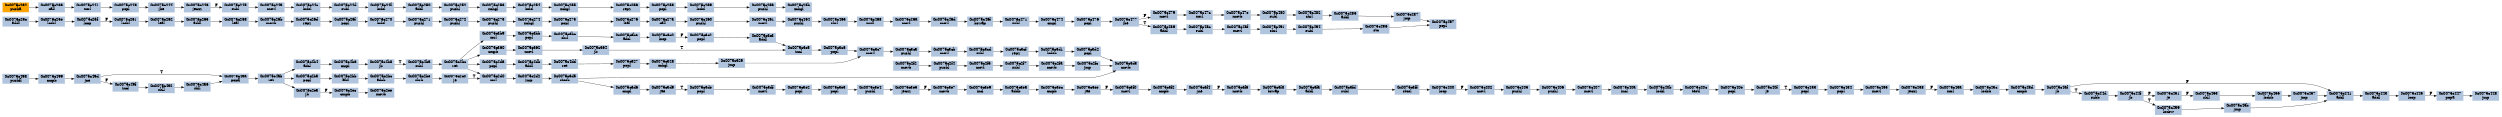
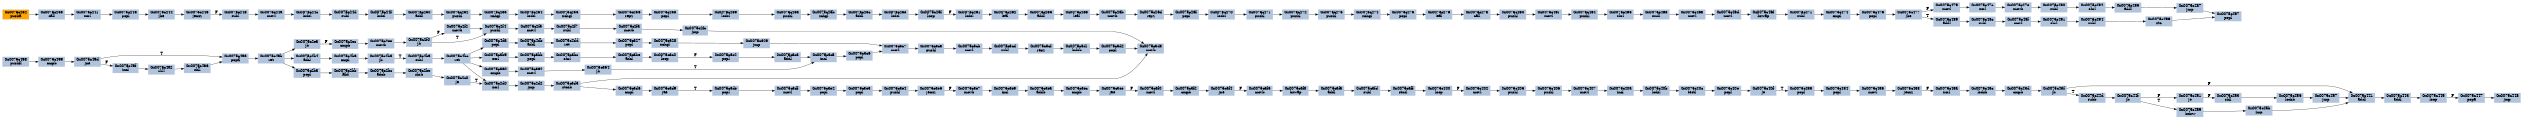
edge "0x0075c25b xchgl" -> "0x0075c25c addl": added
node "0x0075c2f0 jb": added
